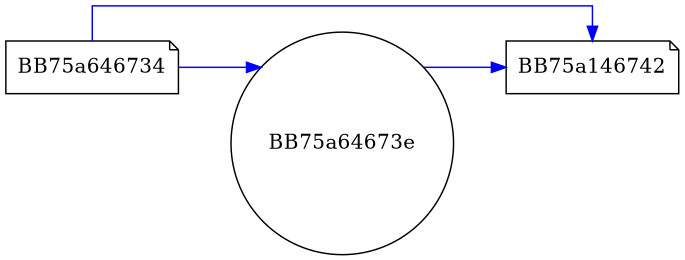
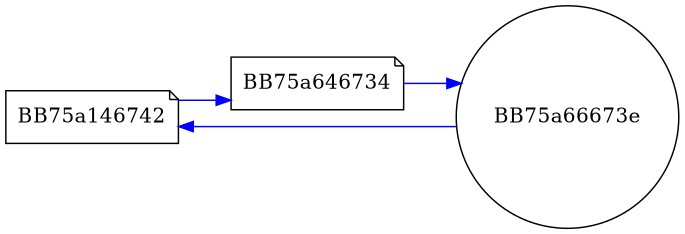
edge "BB75a646734" -> "BB75a146742": reversed
node "BB75a64673e": label "BB75a64673e" -> "BB75a66673e"
